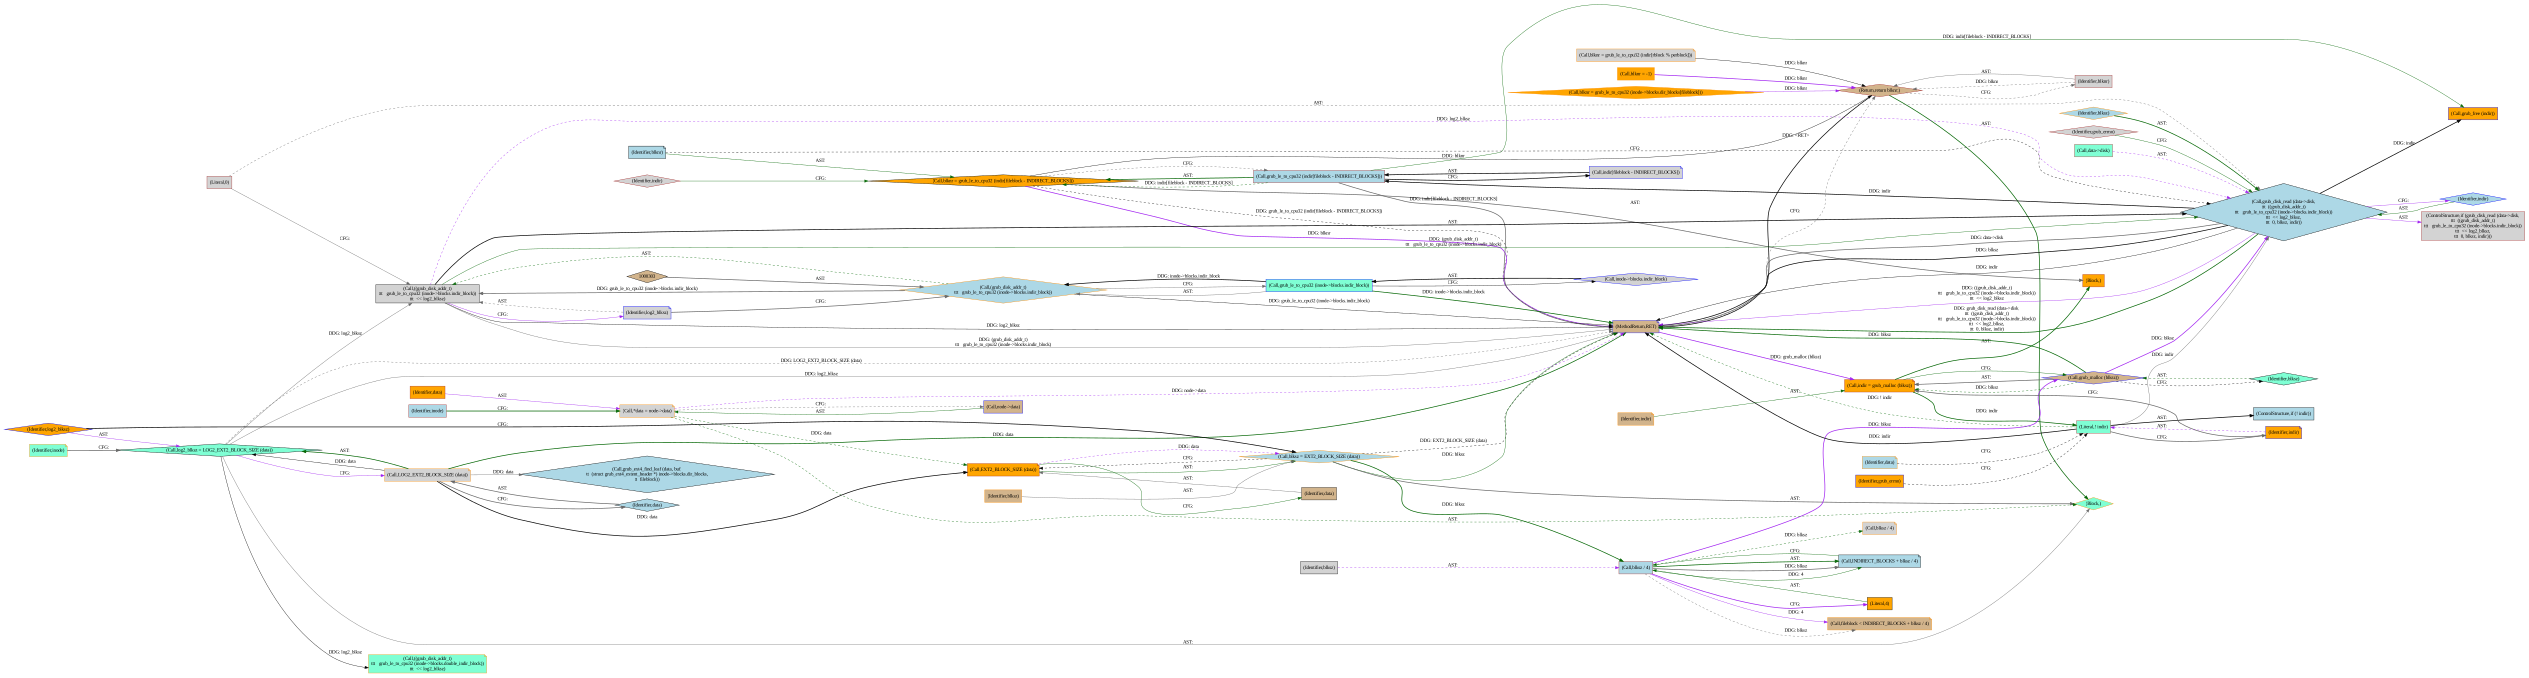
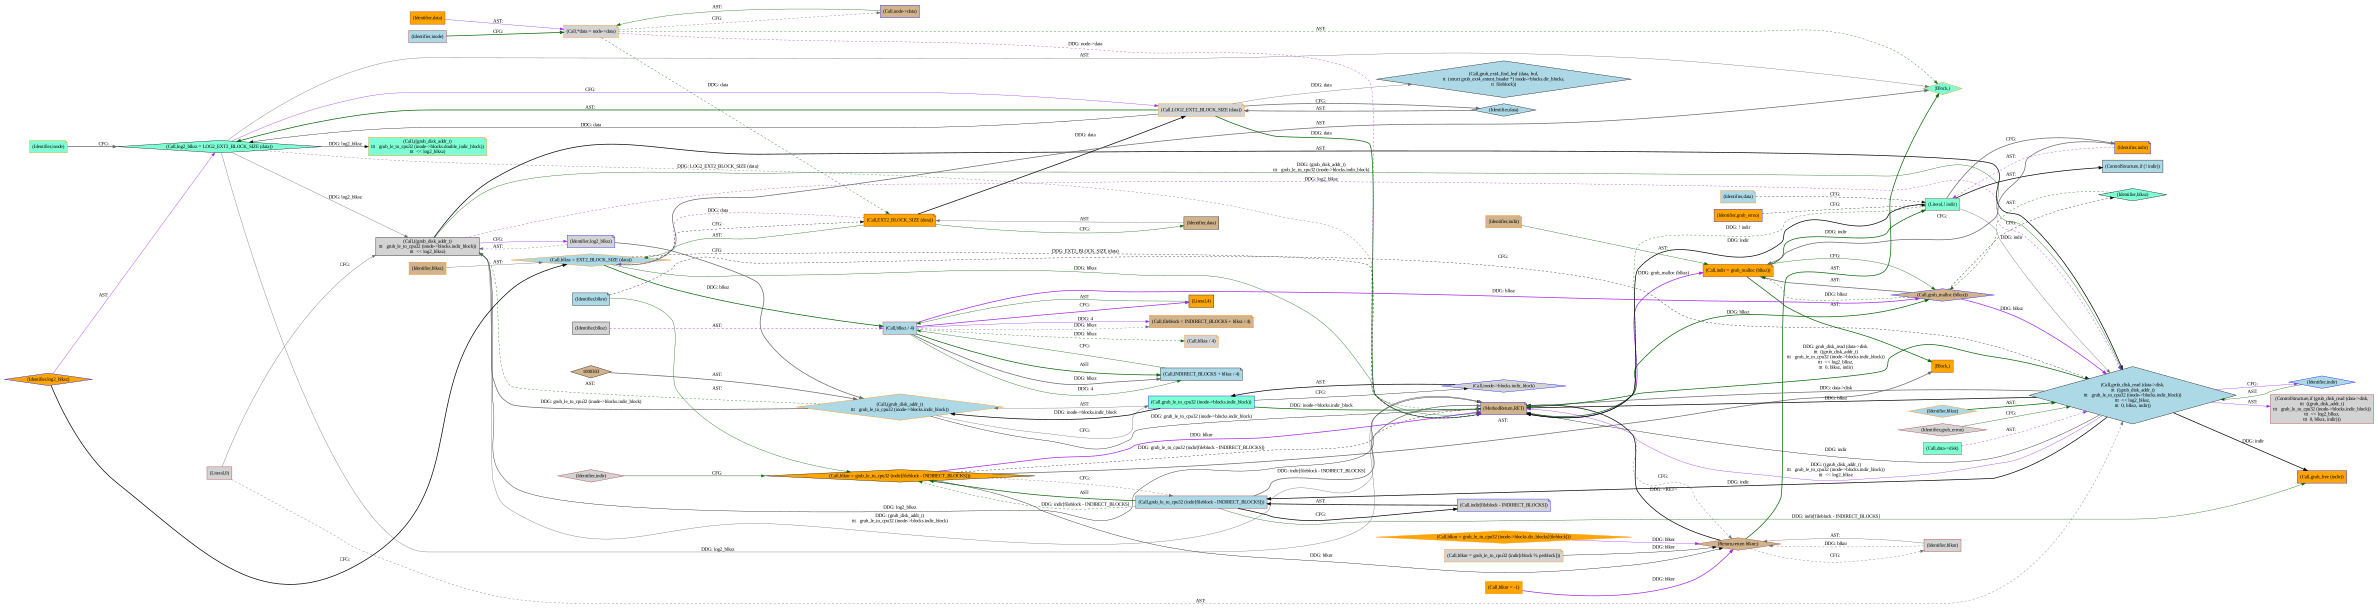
edge "(Call,grub_malloc (blksz))" -> "(MethodReturn,RET)": reversed
edge "(Call,LOG2_EXT2_BLOCK_SIZE (data))" -> "(Call,EXT2_BLOCK_SIZE (data))": reversed
